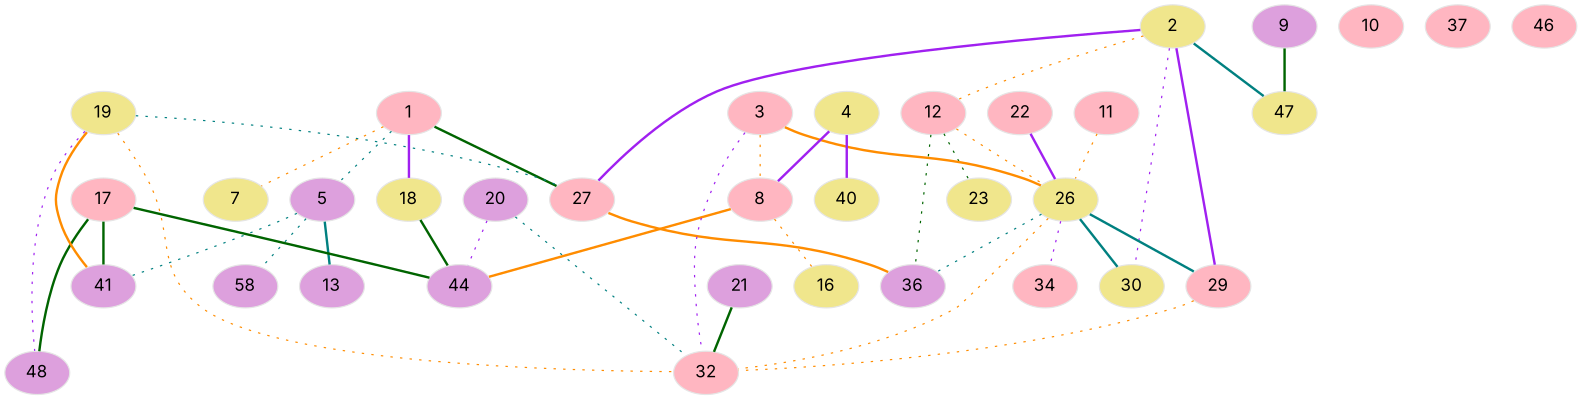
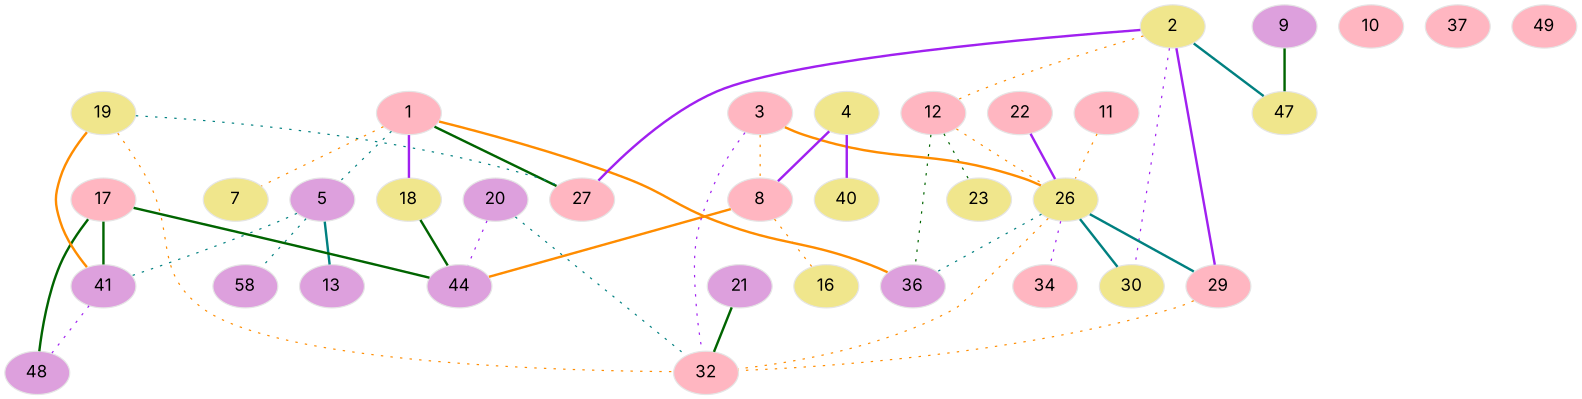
node "46": label "46" -> "49"
edge "19" -- "48": now "41" -- "48"
edge "27" -- "36": now "1" -- "36"
